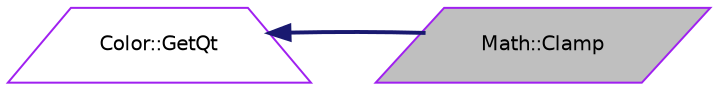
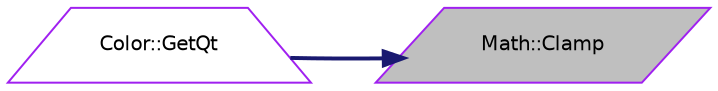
edge "Math::Clamp" -> "Color::GetQt": reversed
